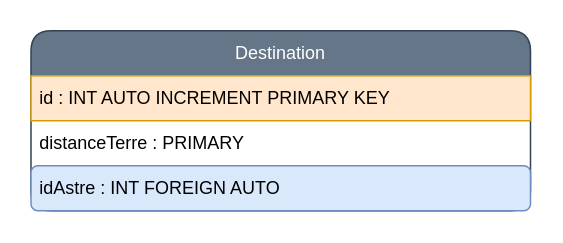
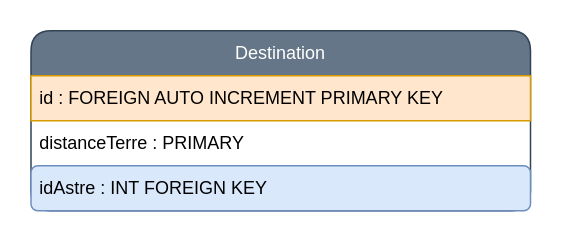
node "id : INT AUTO INCREMENT PRIMARY KEY": label "id : INT AUTO INCREMENT PRIMARY KEY" -> "id : FOREIGN AUTO INCREMENT PRIMARY KEY"
node "idAstre : INT FOREIGN AUTO": label "idAstre : INT FOREIGN AUTO" -> "idAstre : INT FOREIGN KEY"
